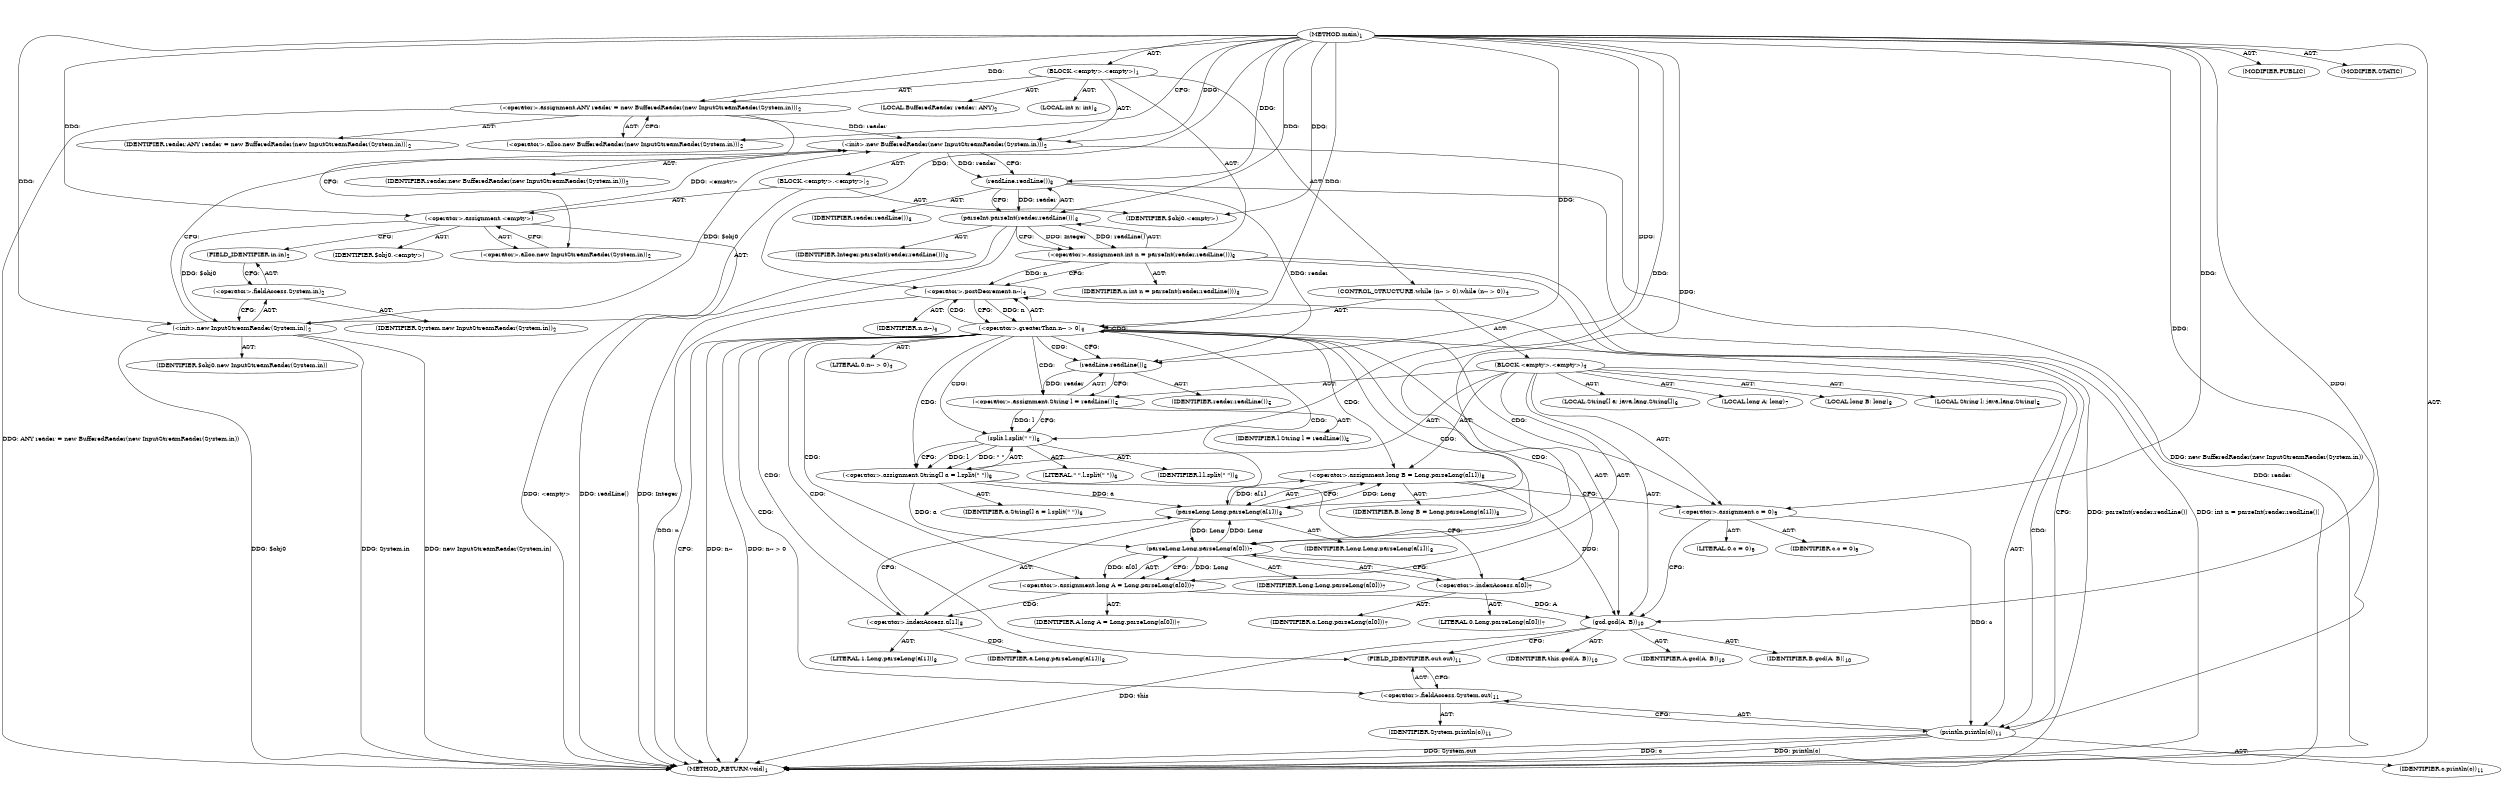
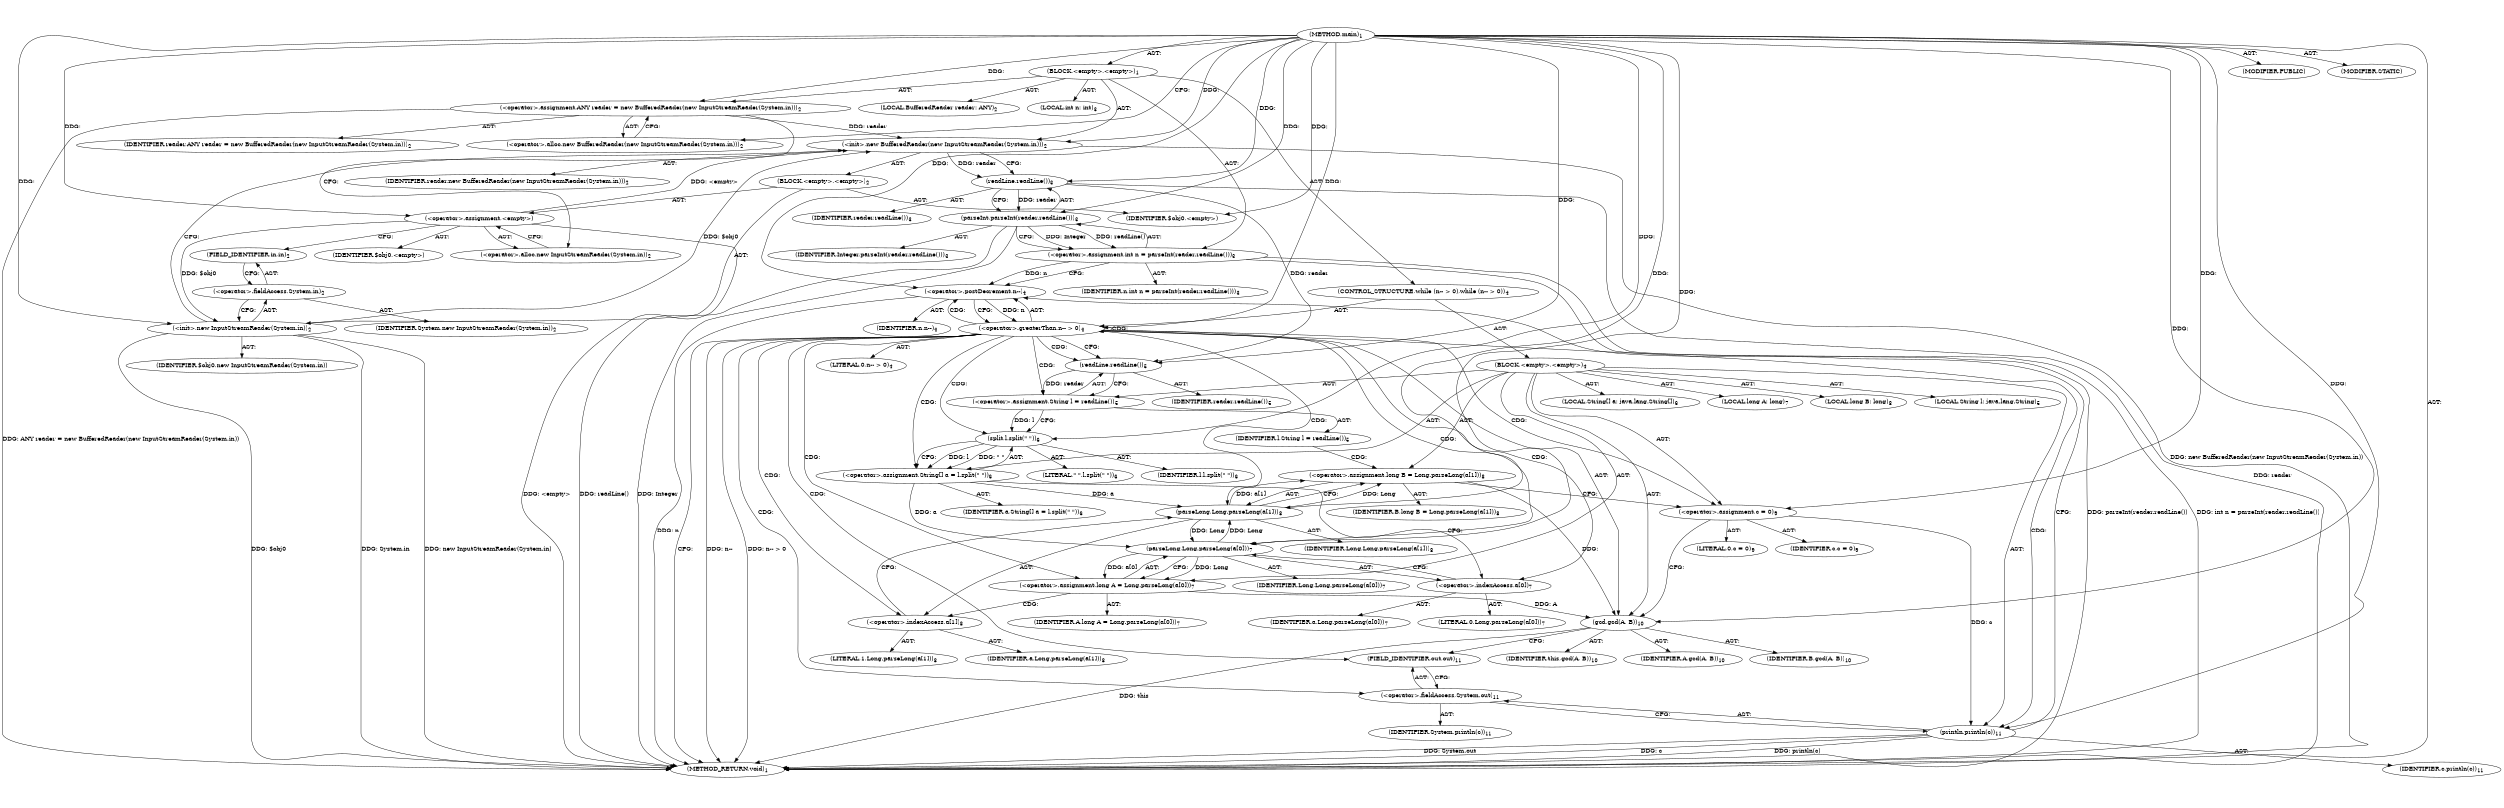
edge "(<operator>.greaterThan,n-- > 0)" -> "(<operator>.assignment,long B = Long.parseLong(a[1]))": now "(IDENTIFIER,l,String l = readLine())" -> "(<operator>.assignment,long B = Long.parseLong(a[1]))"
edge "(<operator>.indexAccess,a[1])" -> "(IDENTIFIER,a,Long.parseLong(a[1]))": label "CDG: " -> "AST: "
